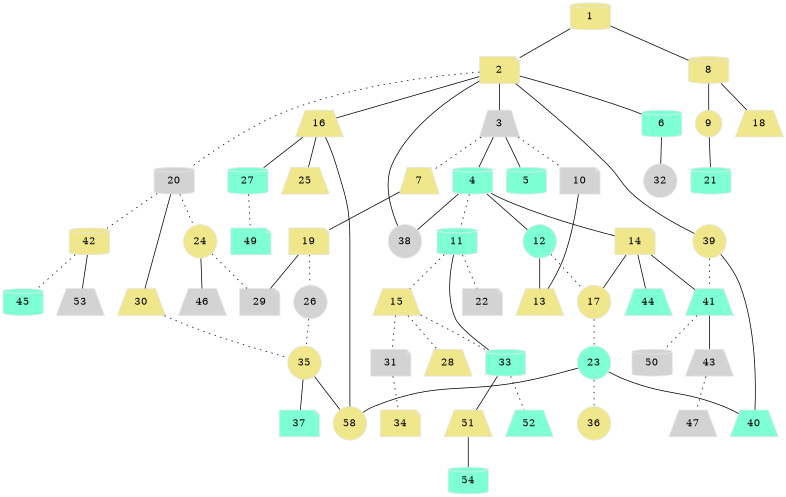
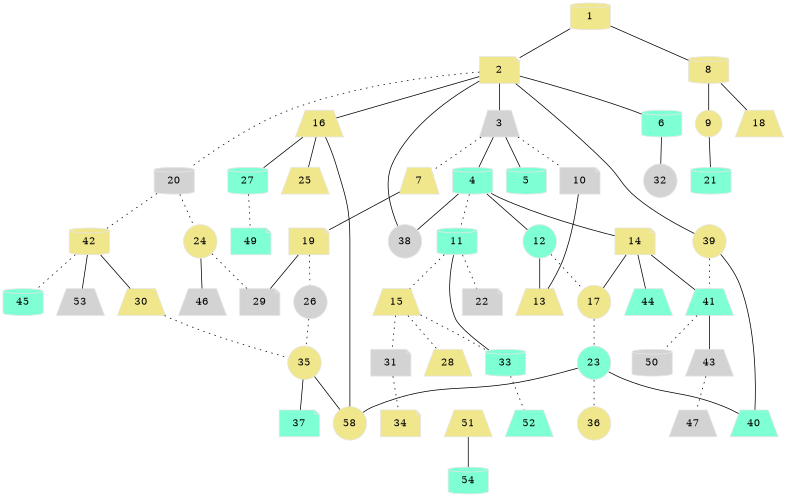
edge "20" -- "30": now "42" -- "30"
edge "33" -- "51": removed
